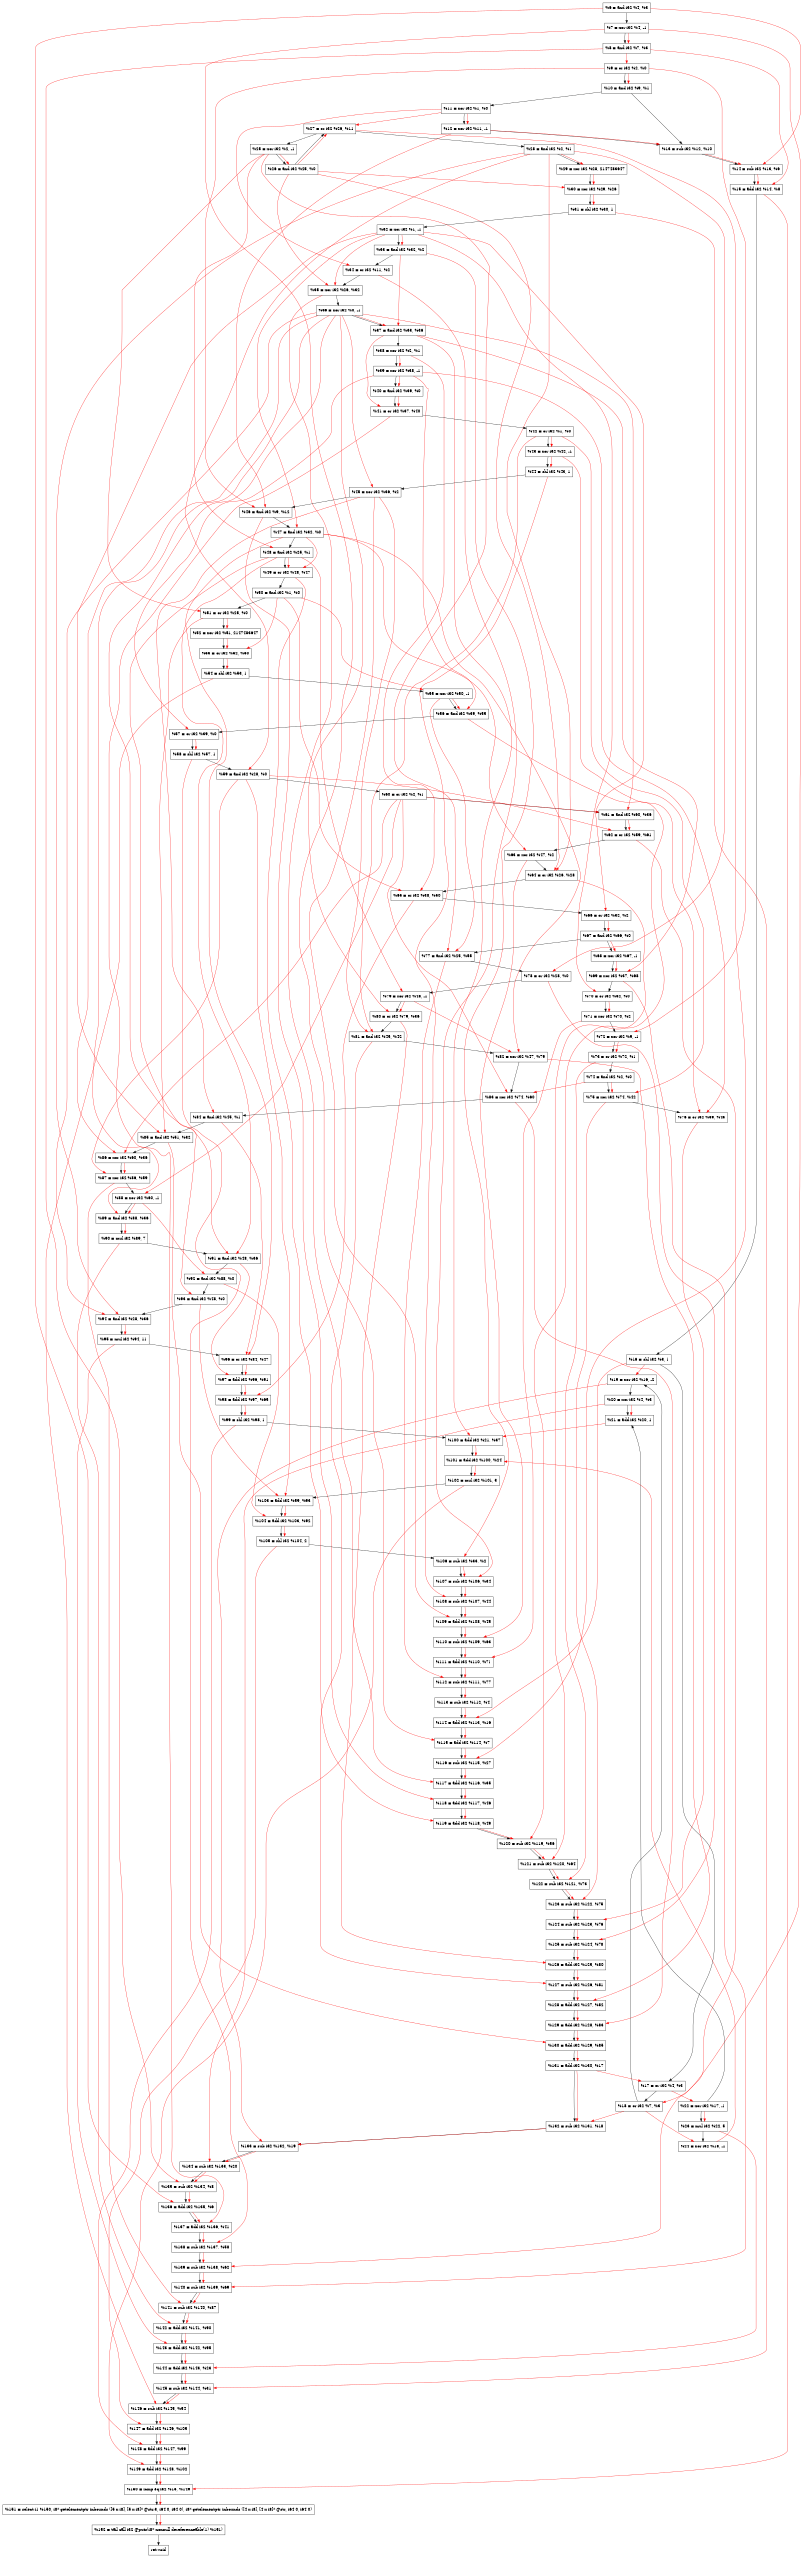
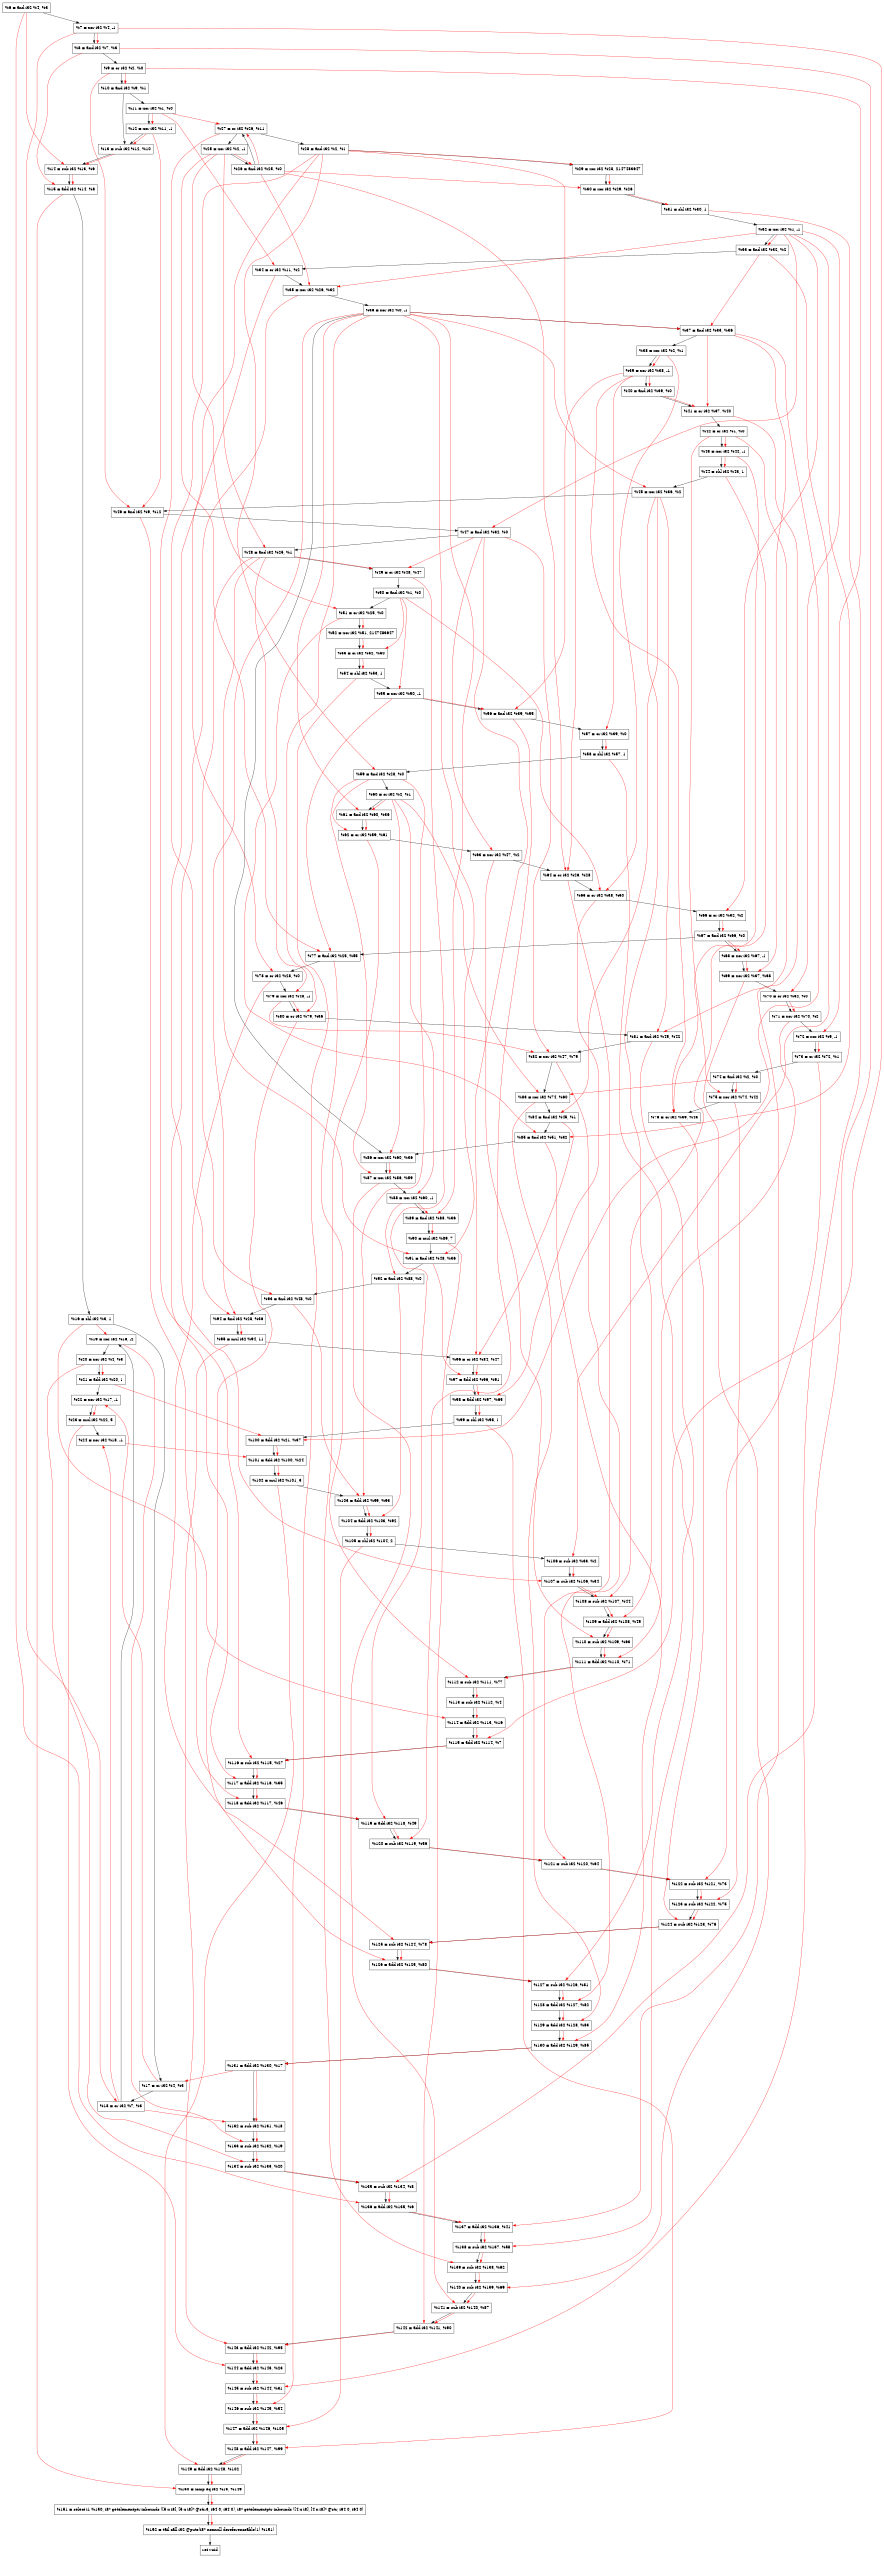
edge "%8 = and i32 %7, %3" -> "%9 = or i32 %2, %0": color red -> black
edge "%36 = xor i32 %0, -1" -> "%86 = xor i32 %60, %36": color red -> black
edge "%22 = xor i32 %17, -1" -> "%21 = add i32 %20, 1": reversed
